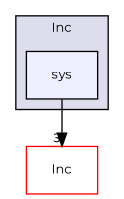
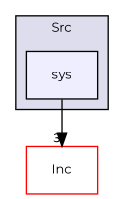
cluster "Inc": label "Inc" -> "Src"
